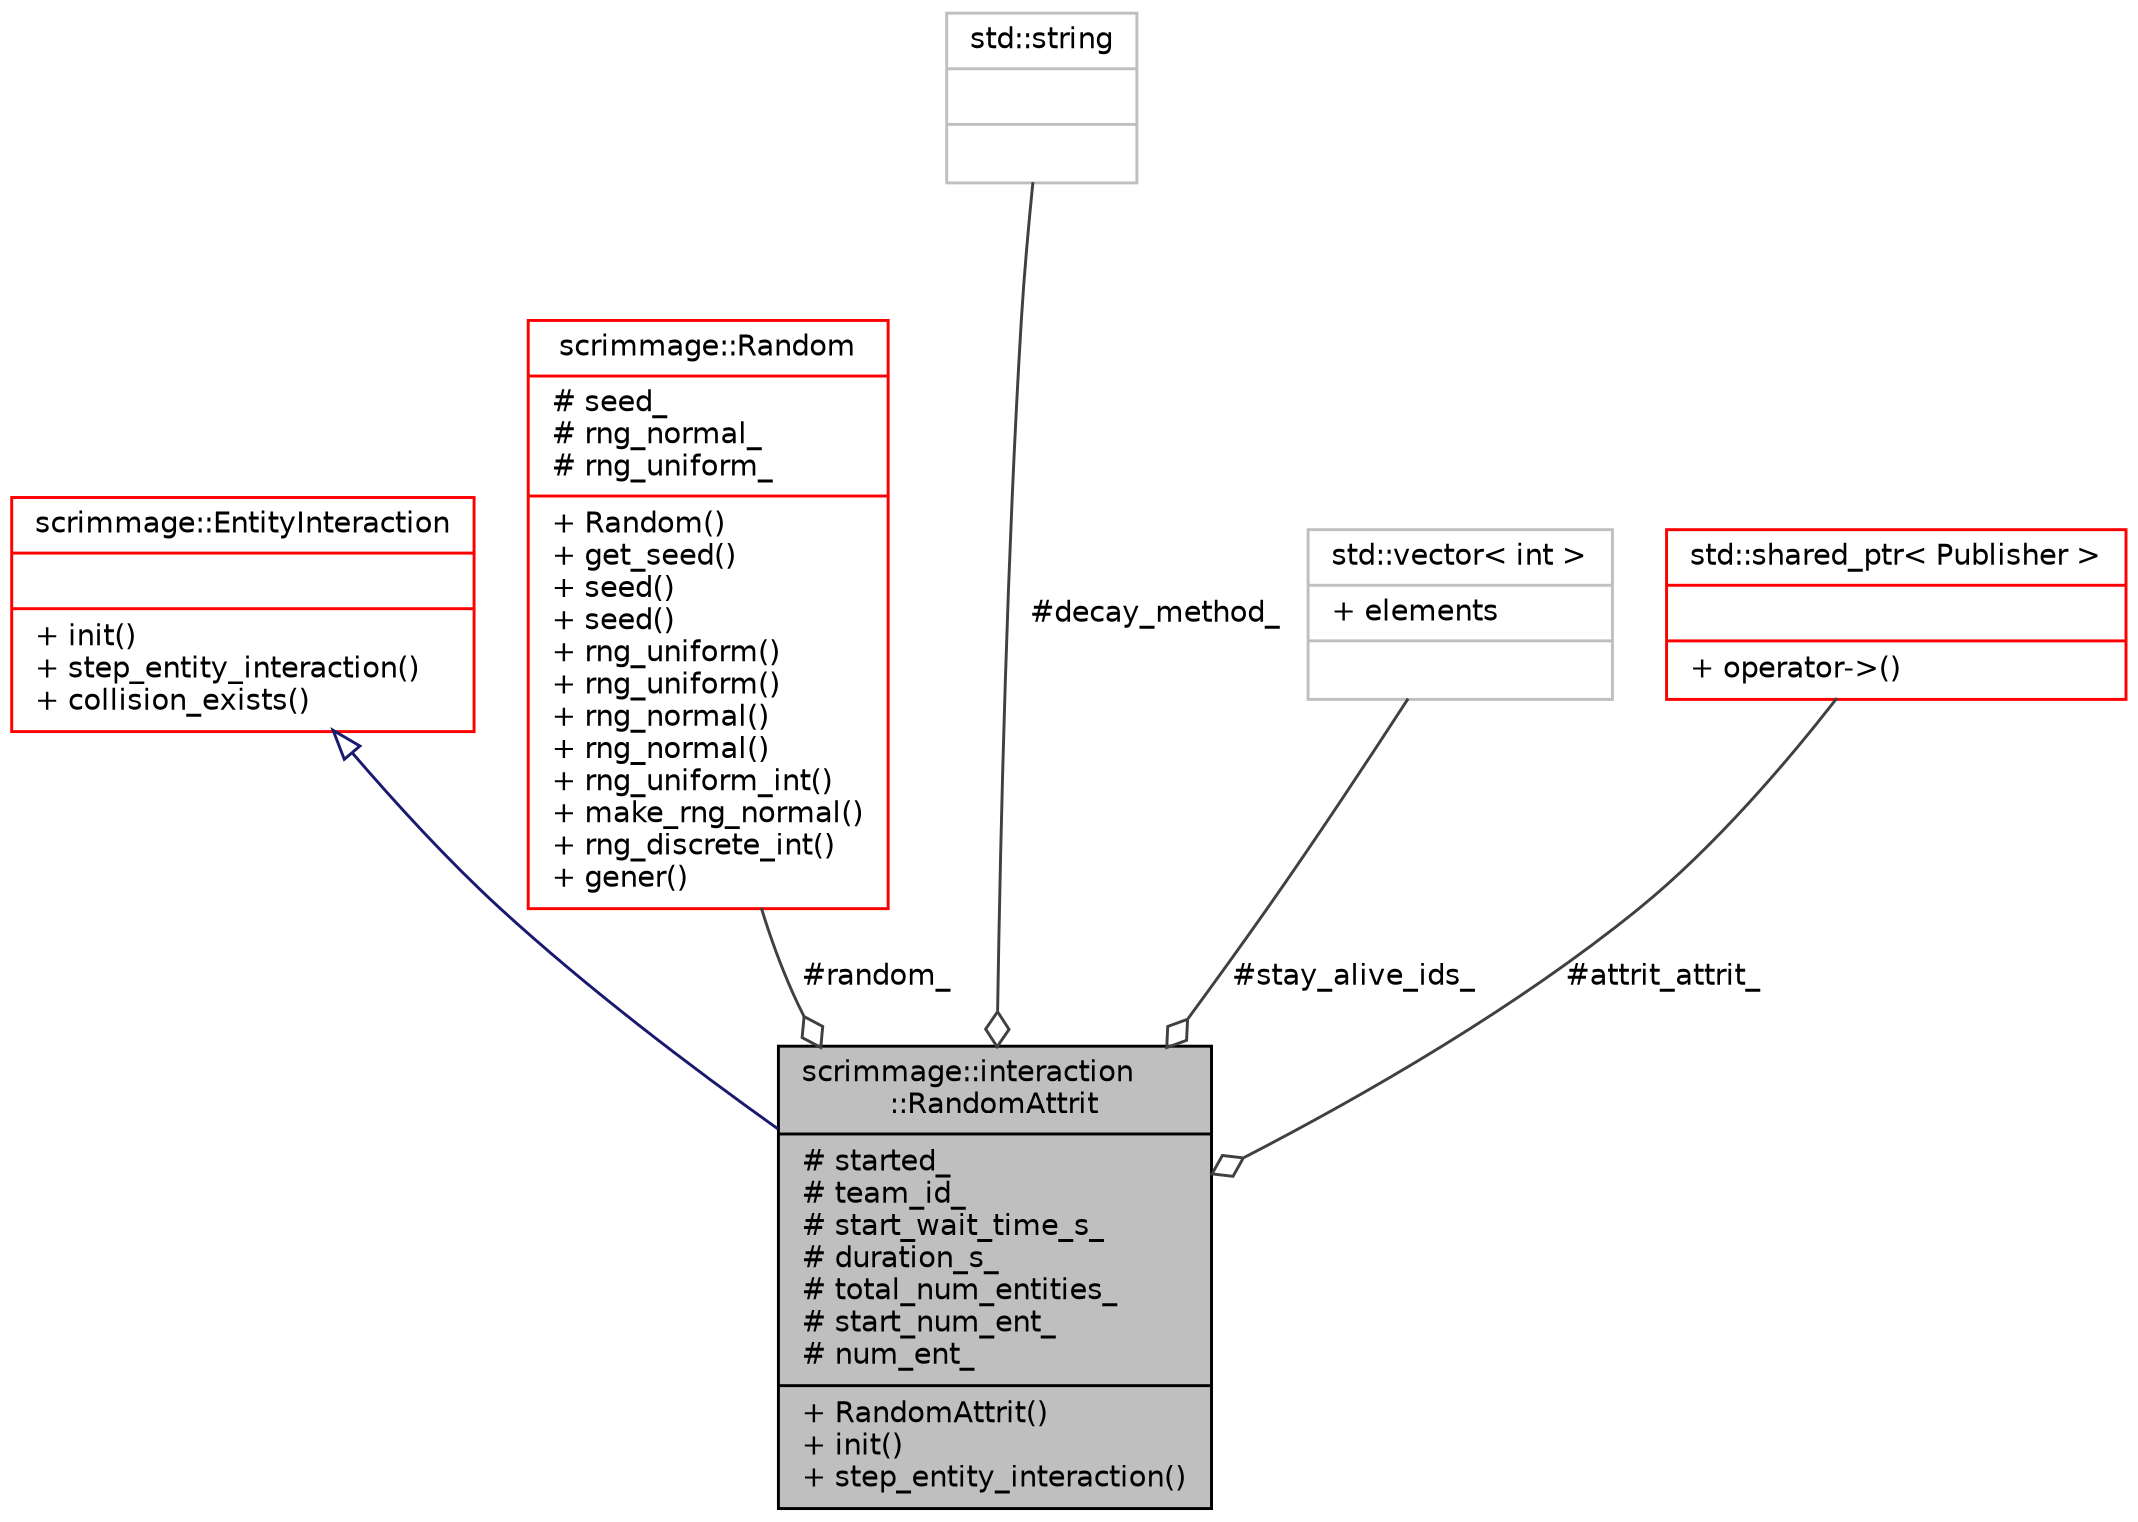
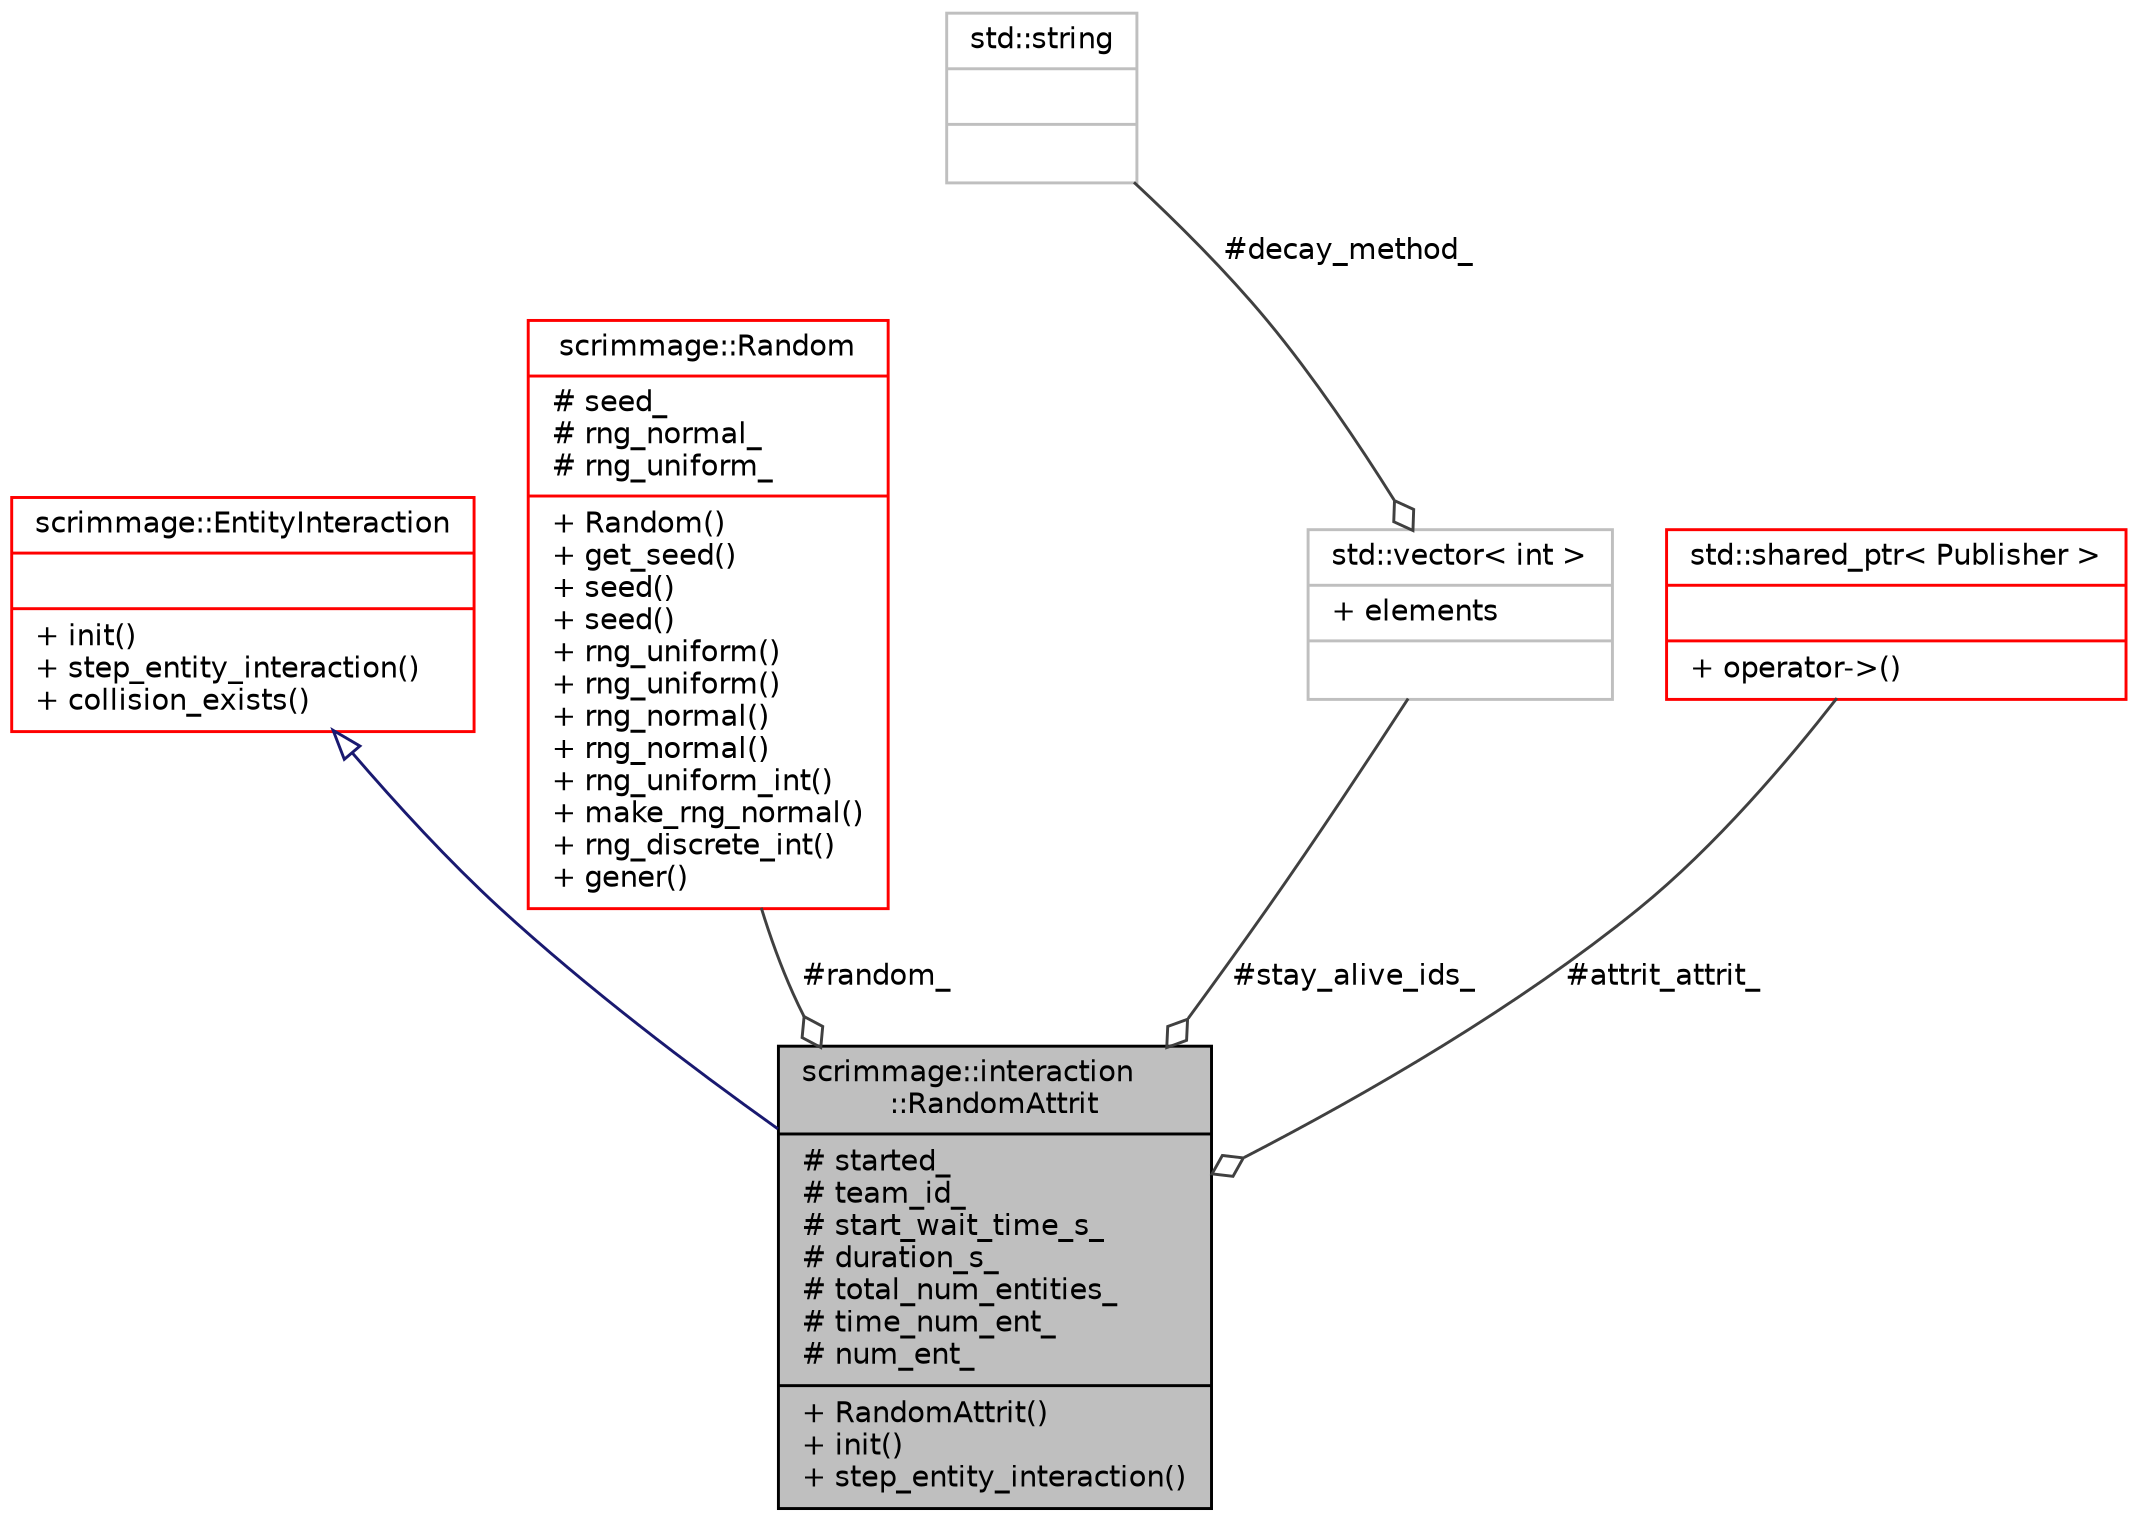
edge "std::string" -> "scrimmage::interaction": now "std::string" -> "std::vector< int >"
node "scrimmage::interaction": text "# start_num_ent_" -> "# time_num_ent_"
